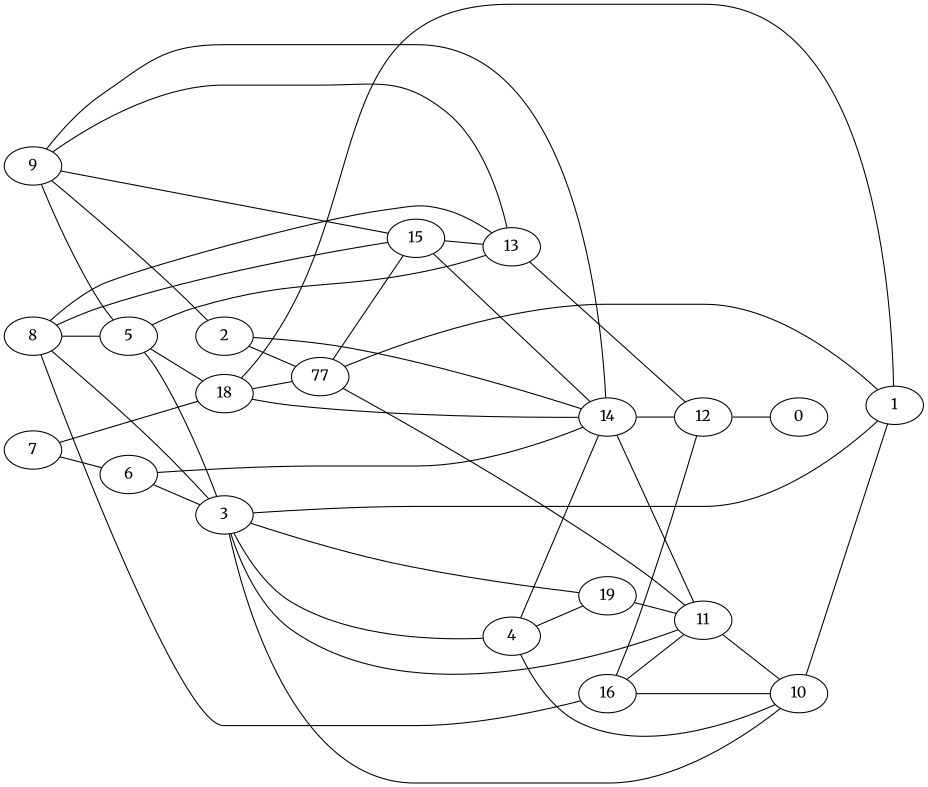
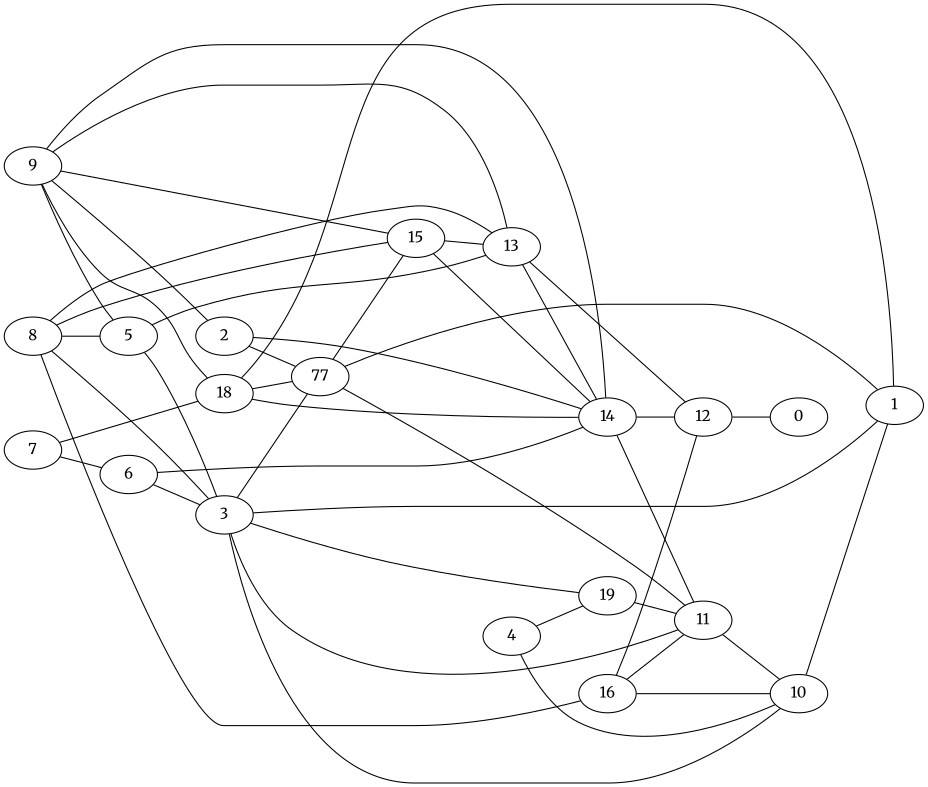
edge "5" -- "18": now "9" -- "18"
edge "14" -- "4": now "14" -- "13"
edge "3" -- "4": now "3" -- "77"
